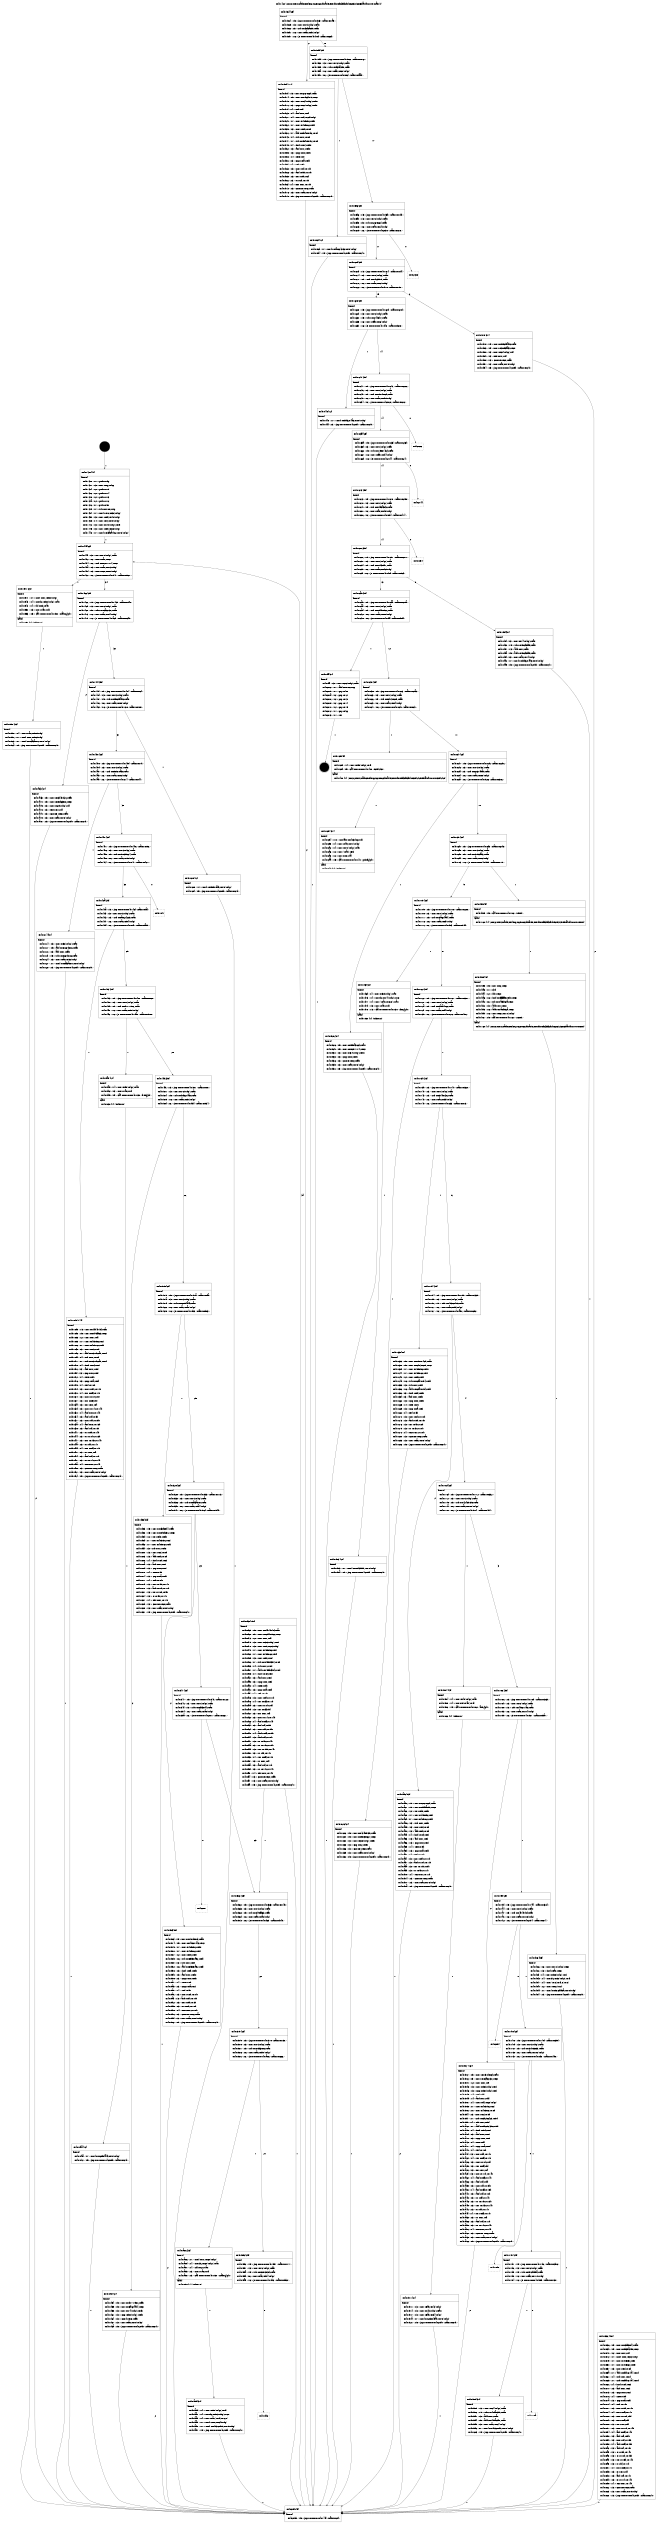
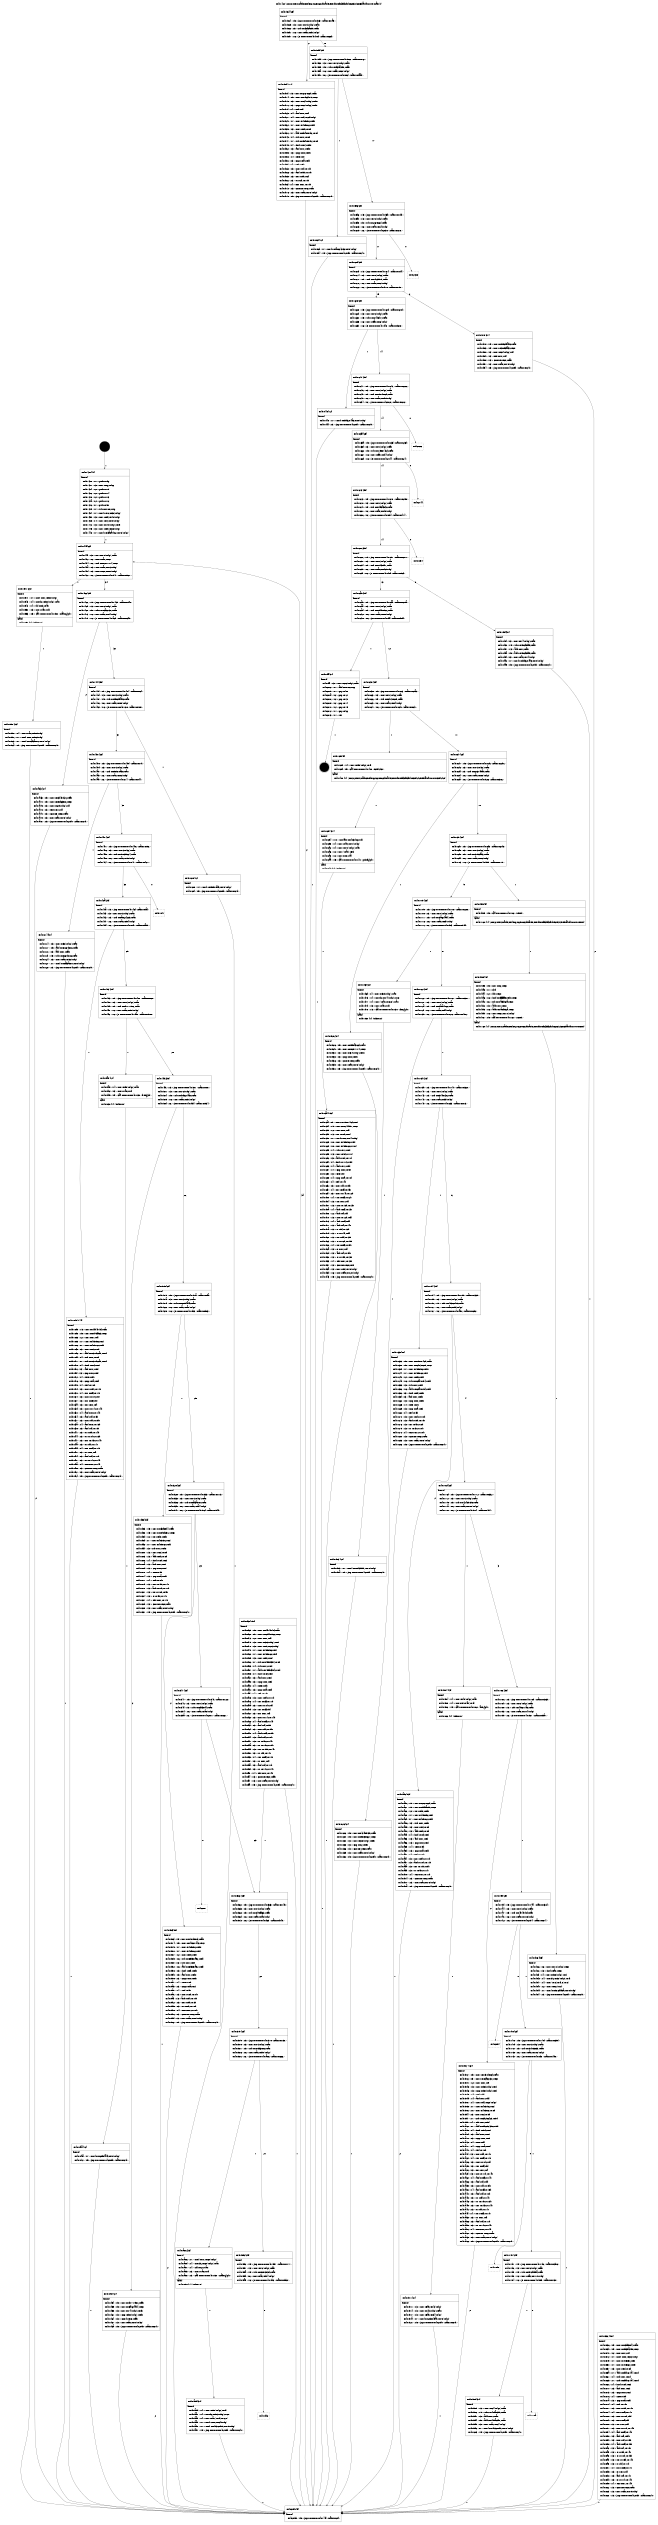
node "0x401caf [153]": added
